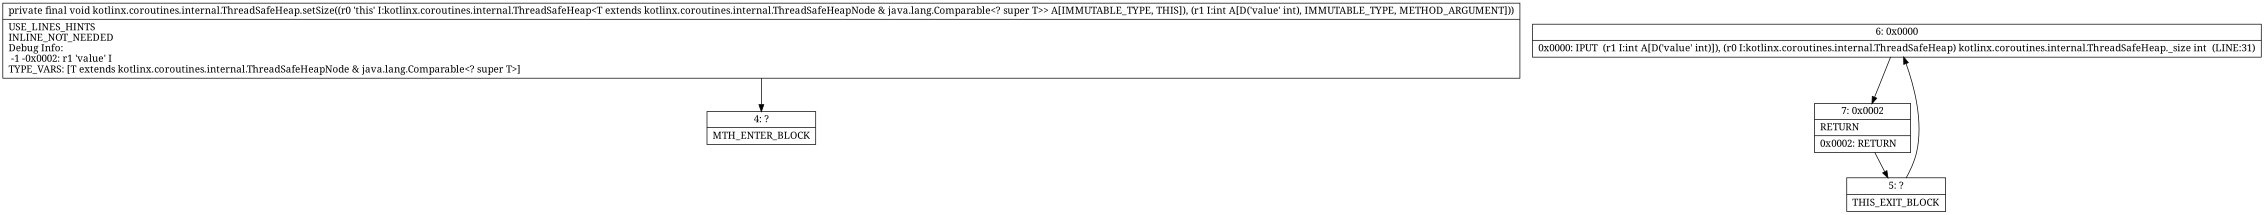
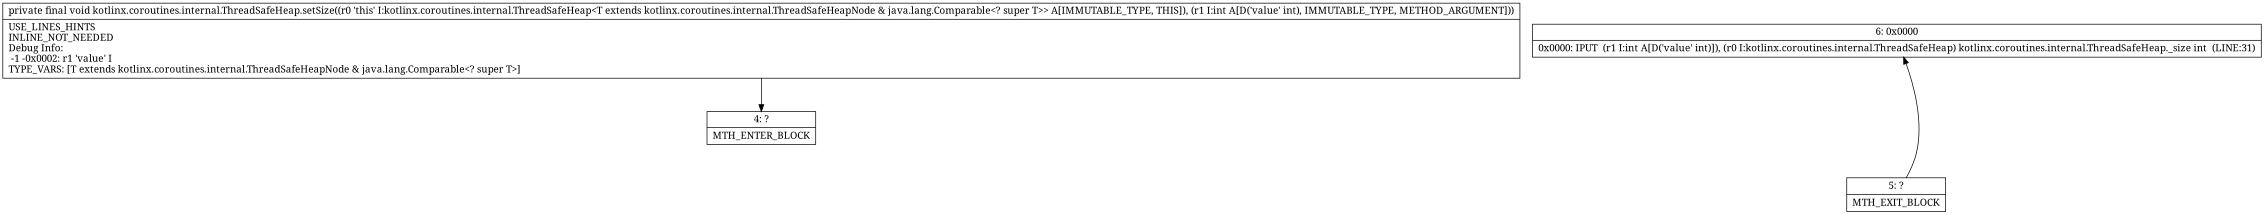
node "7: 0x0002": removed
node "5: ?": text "THIS_EXIT_BLOCK" -> "MTH_EXIT_BLOCK"
